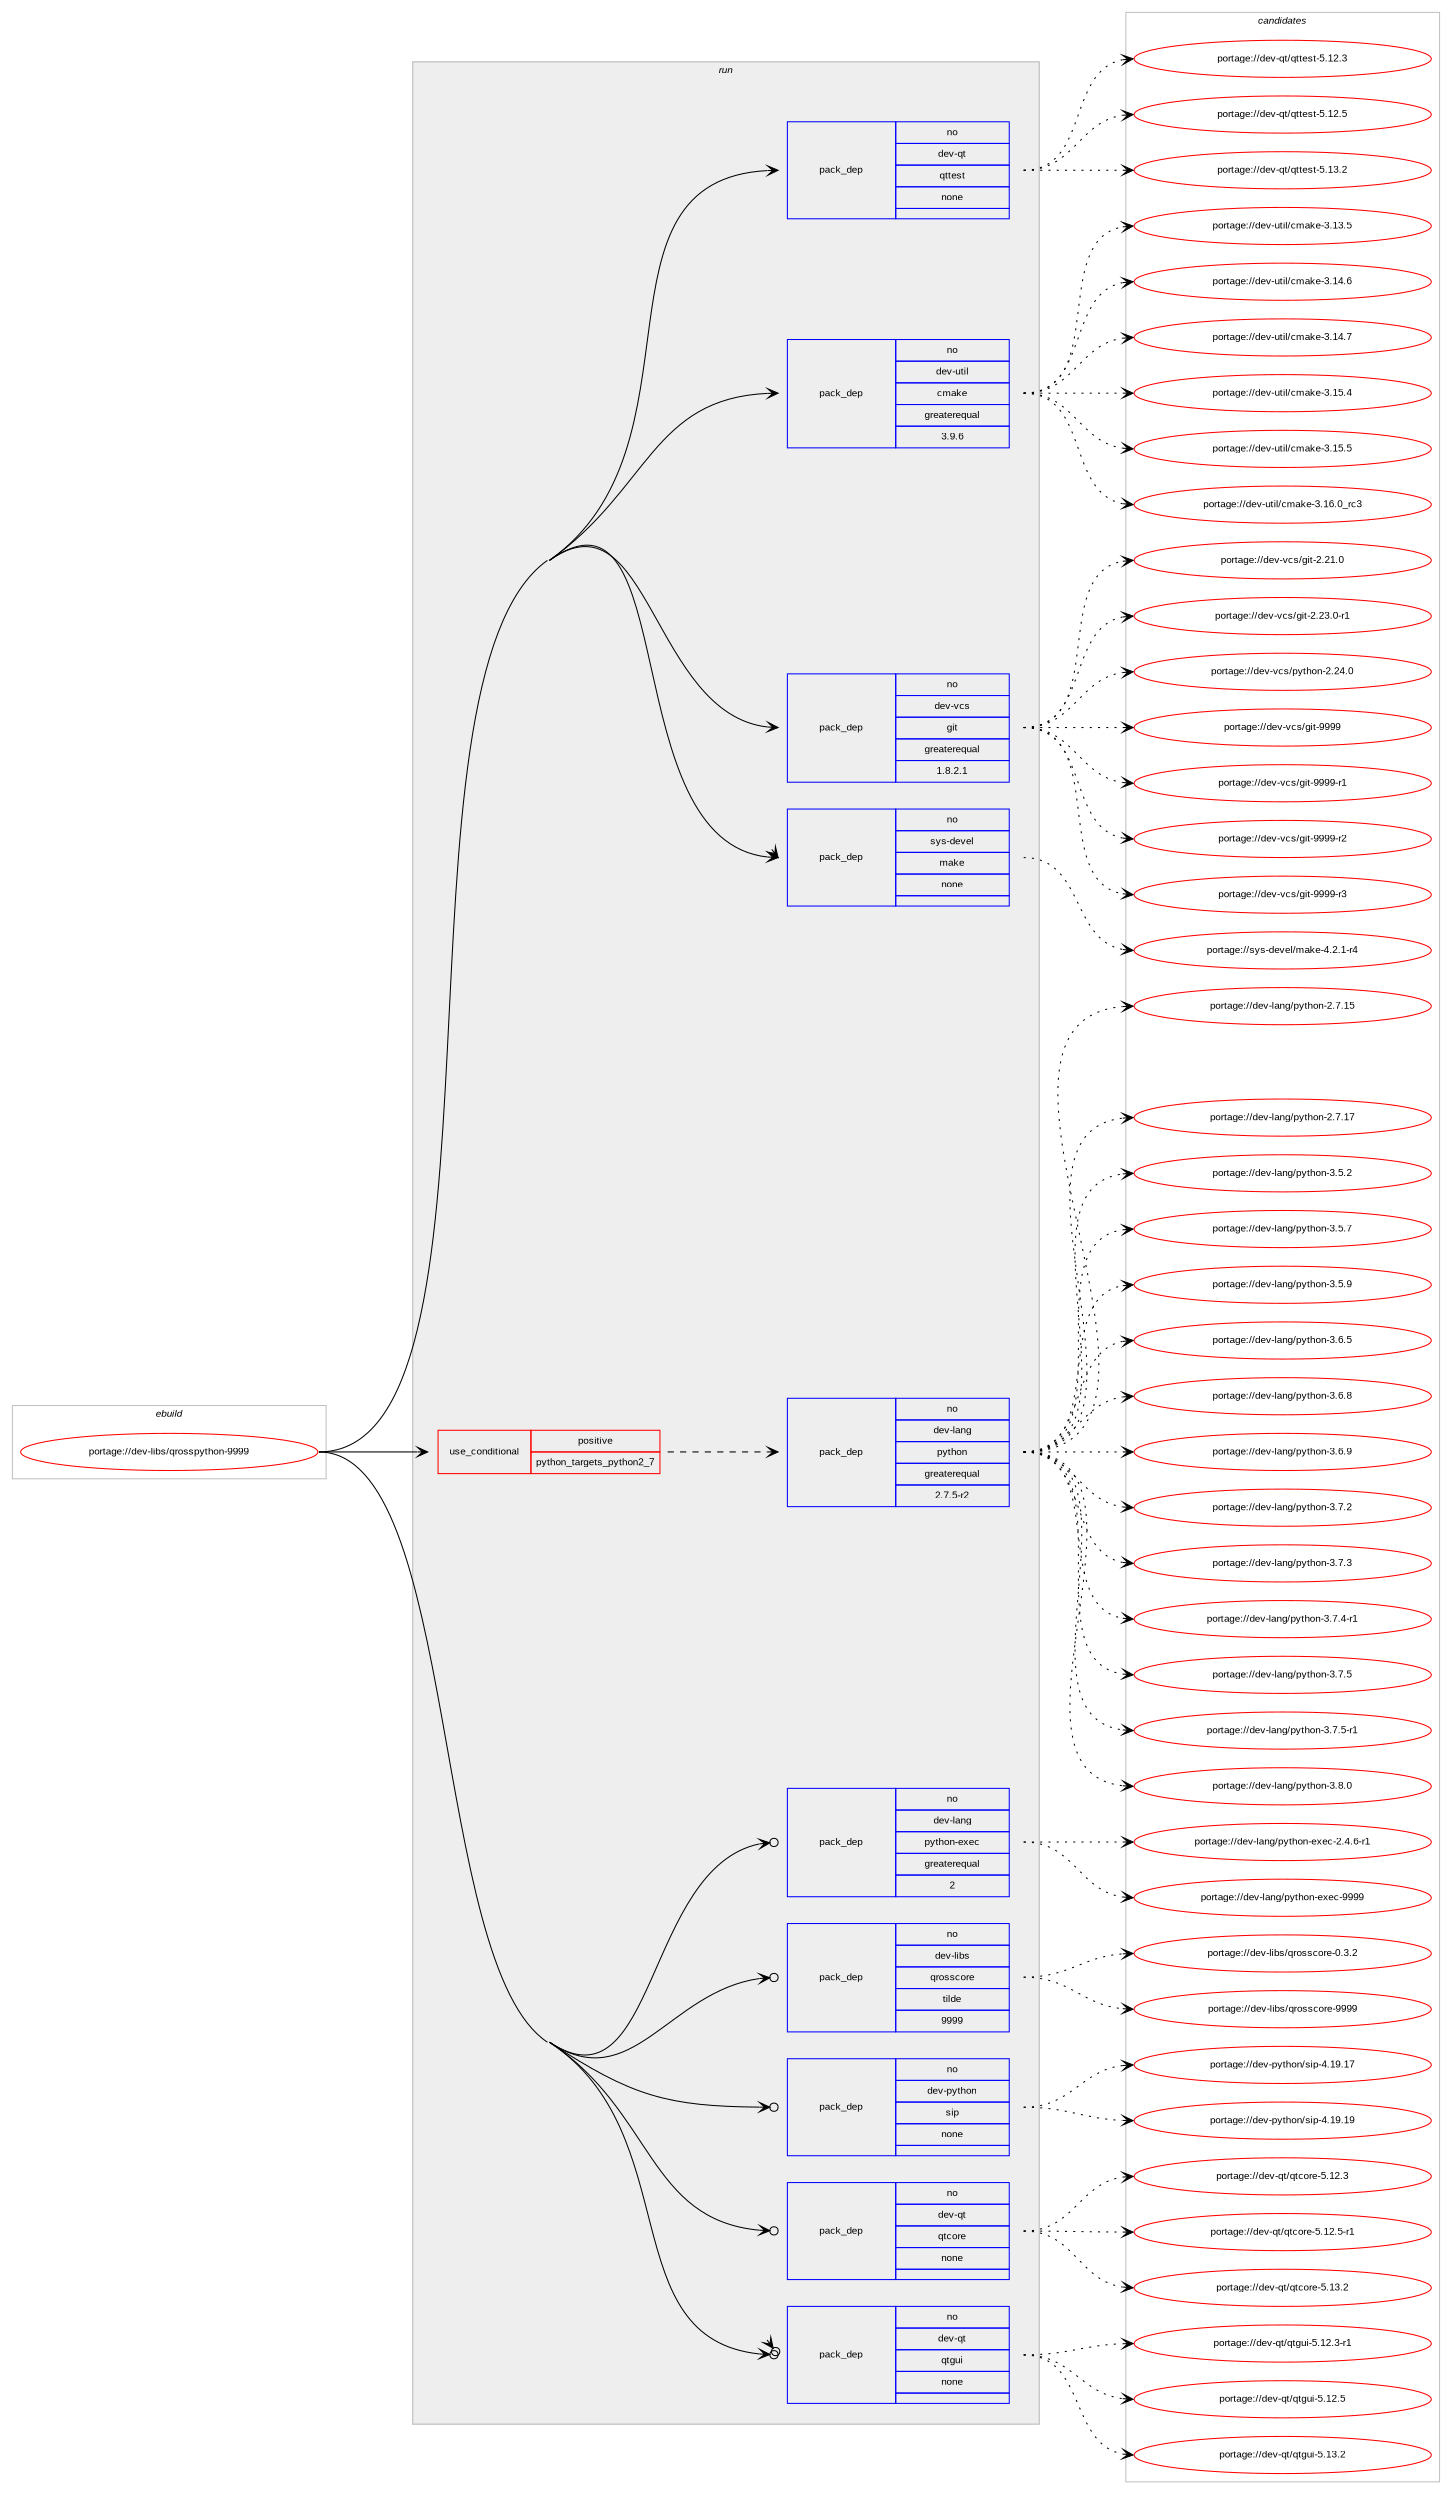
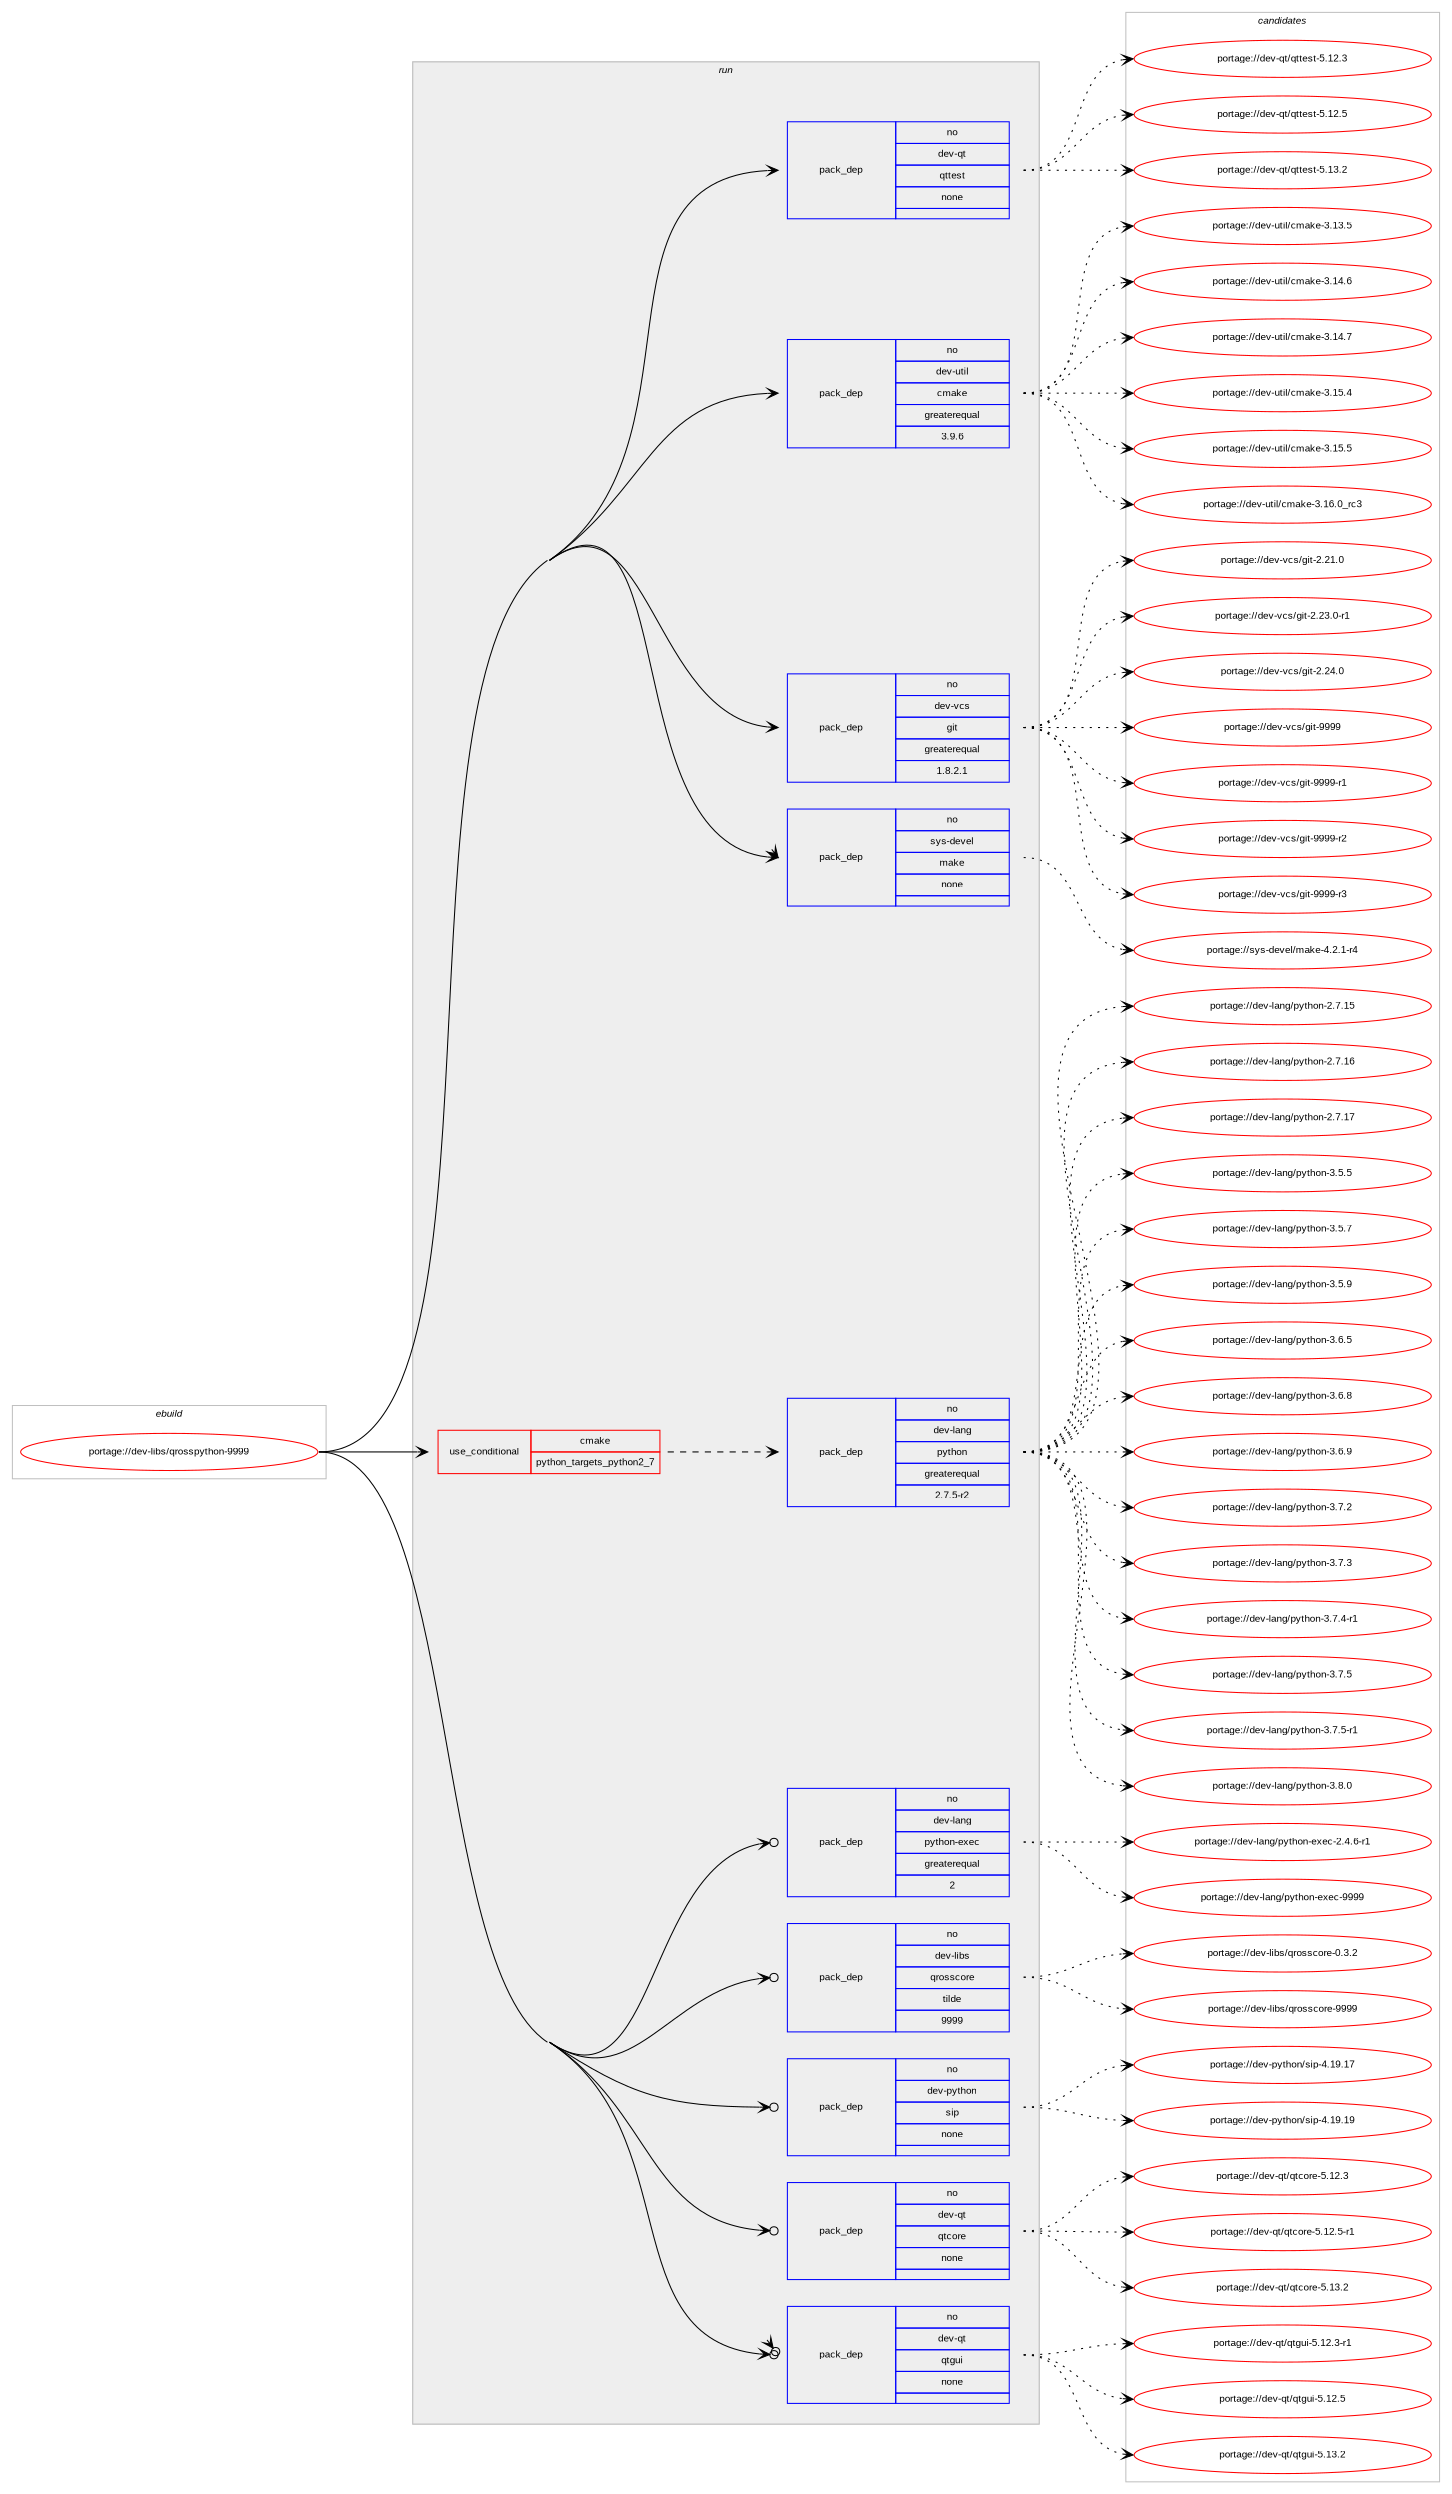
node "portage://dev-vcs/python-2.24.0": label "portage://dev-vcs/python-2.24.0" -> "portage://dev-vcs/git-2.24.0"
node "portage://dev-lang/python-2.7.16": added
node "portage://dev-lang/python-3.5.2": label "portage://dev-lang/python-3.5.2" -> "portage://dev-lang/python-3.5.5"
node "use_conditional": text "positive" -> "cmake"
